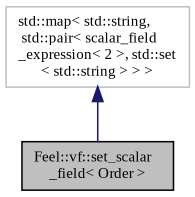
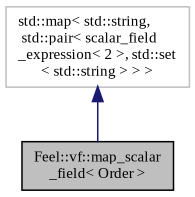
node "Feel::vf::set_scalar _field< Order >": label "Feel::vf::set_scalar _field< Order >" -> "Feel::vf::map_scalar _field< Order >"
